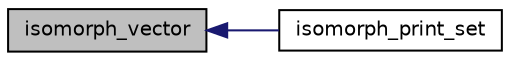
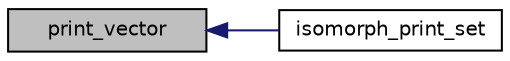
node "isomorph_vector": label "isomorph_vector" -> "print_vector"
